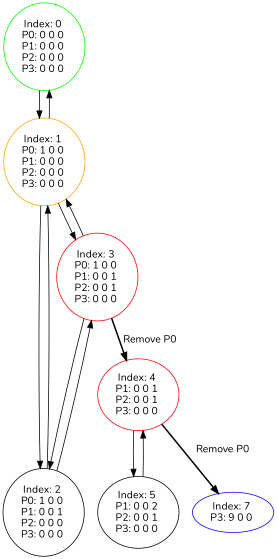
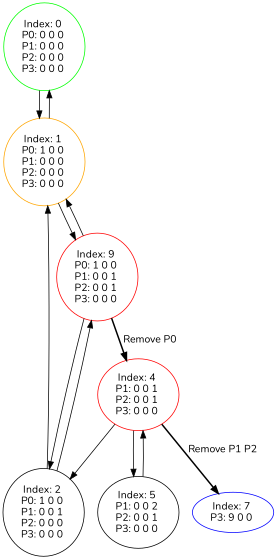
node "Index: 3 P0: 1 0 0 P1: 0 0 1 P2: 0 0 1 P3: 0 0 0": label "Index: 3 P0: 1 0 0 P1: 0 0 1 P2: 0 0 1 P3: 0 0 0" -> "Index: 9 P0: 1 0 0 P1: 0 0 1 P2: 0 0 1 P3: 0 0 0"
edge "Index: 1 P0: 1 0 0 P1: 0 0 0 P2: 0 0 0 P3: 0 0 0" -> "Index: 2 P0: 1 0 0 P1: 0 0 1 P2: 0 0 0 P3: 0 0 0": now "Index: 4 P1: 0 0 1 P2: 0 0 1 P3: 0 0 0" -> "Index: 2 P0: 1 0 0 P1: 0 0 1 P2: 0 0 0 P3: 0 0 0"
edge "Index: 4 P1: 0 0 1 P2: 0 0 1 P3: 0 0 0" -> "Index: 7 P3: 9 0 0": label " Remove P0 " -> " Remove P1 P2 "
